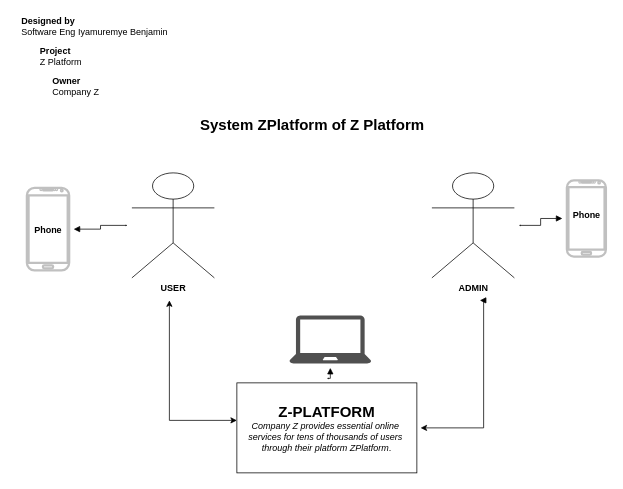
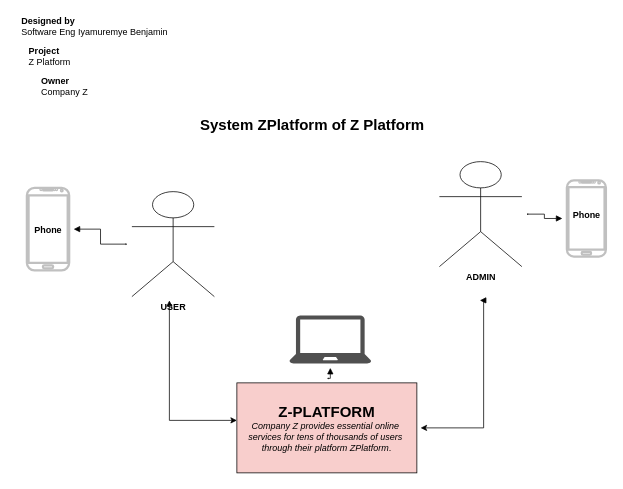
node "Project Z Platform": moved (60, 57) -> (49, 57)
node "Owner Company Z": moved (75, 87) -> (64, 87)
node "USER": moved (173, 225) -> (173, 244)
node "ADMIN": moved (473, 225) -> (480, 214)
node "Z-PLATFORM Company Z provides essential online services for tens of thousands of users through their platform ZPlatform.": fillcolor #ffffff -> #f8cecc
